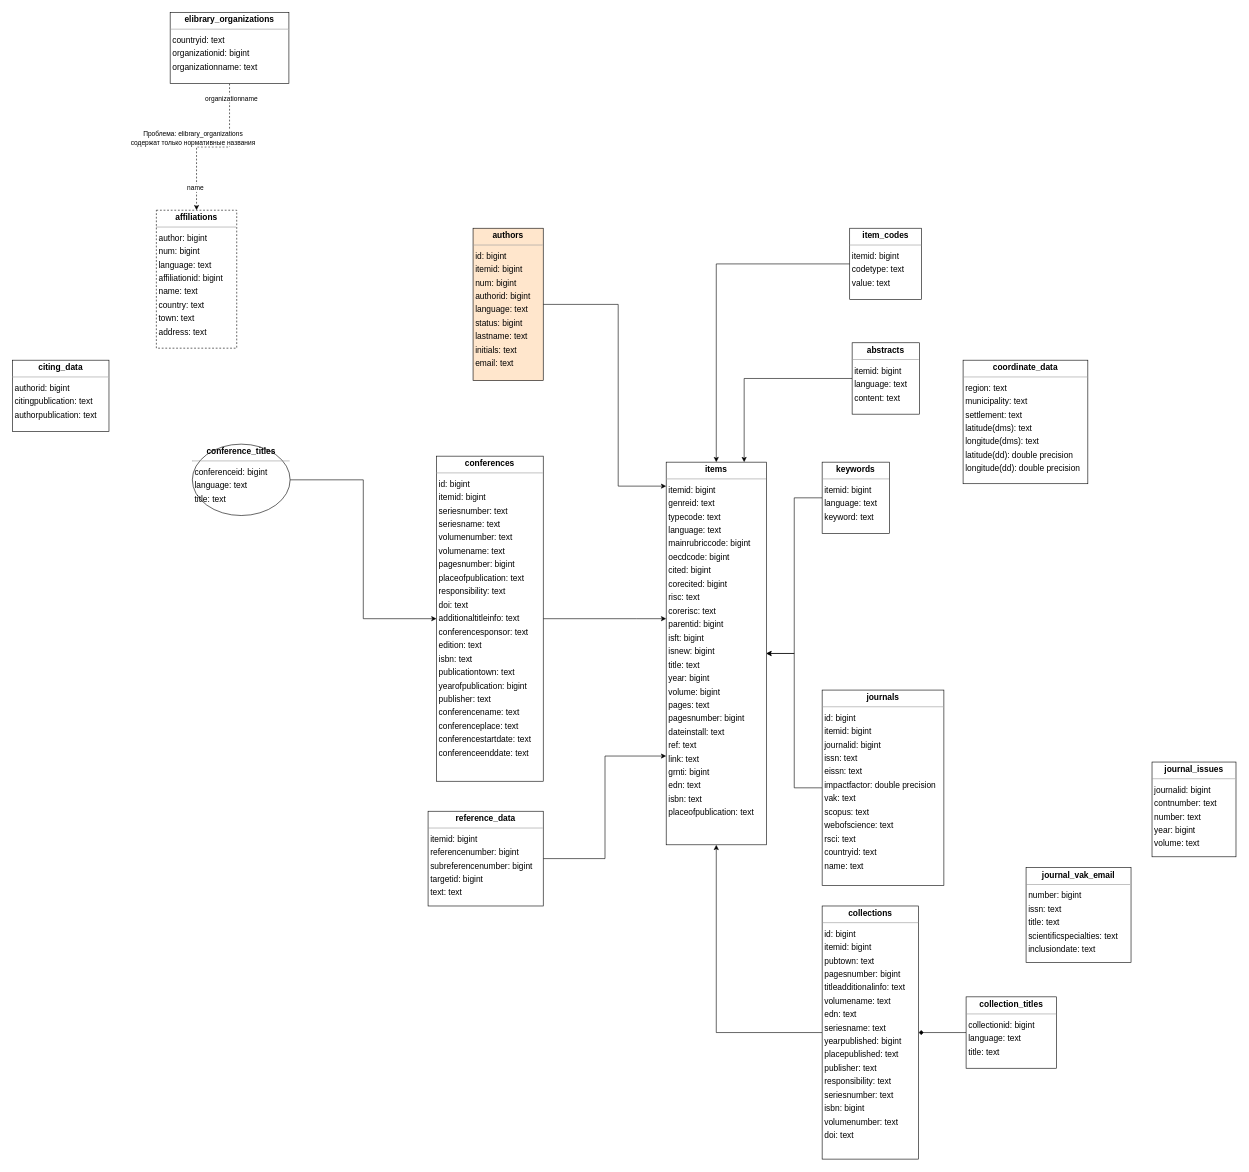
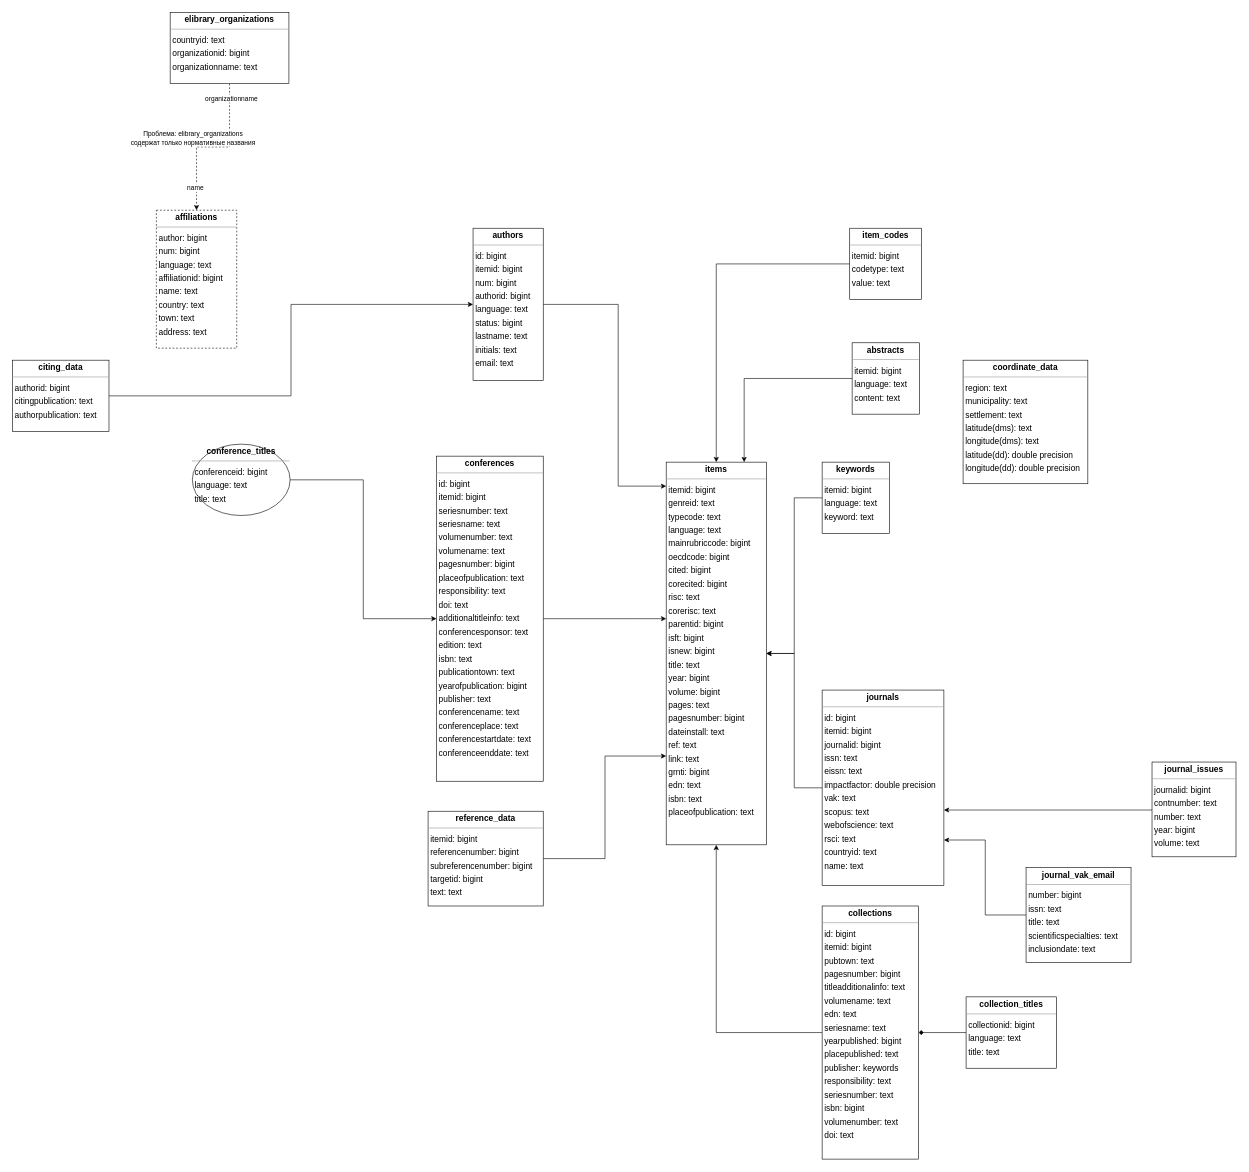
edge "citing_data authorid: bigint citingpublication: text authorpublication: text" -> "authors id: bigint itemid: bigint num: bigint authorid: bigint language: text status: bigint lastname: text initials: text email: text": added
node "authors id: bigint itemid: bigint num: bigint authorid: bigint language: text status: bigint lastname: text initials: text email: text": fillcolor #ffe6cc -> #ffffff
edge "journal_issues journalid: bigint contnumber: text number: text year: bigint volume: text" -> "journals id: bigint itemid: bigint journalid: bigint issn: text eissn: text impactfactor: double precision vak: text scopus: text webofscience: text rsci: text countryid: text name: text": added
edge "journal_vak_email number: bigint issn: text title: text scientificspecialties: text inclusiondate: text" -> "journals id: bigint itemid: bigint journalid: bigint issn: text eissn: text impactfactor: double precision vak: text scopus: text webofscience: text rsci: text countryid: text name: text": added
node "collections id: bigint itemid: bigint pubtown: text pagesnumber: bigint titleadditionalinfo: text volumename: text edn: text seriesname: text yearpublished: bigint placepublished: text publisher: text responsibility: text seriesnumber: text isbn: bigint volumenumber: text doi: text": label "collections id: bigint itemid: bigint pubtown: text pagesnumber: bigint titleadditionalinfo: text volumename: text edn: text seriesname: text yearpublished: bigint placepublished: text publisher: text responsibility: text seriesnumber: text isbn: bigint volumenumber: text doi: text" -> "collections id: bigint itemid: bigint pubtown: text pagesnumber: bigint titleadditionalinfo: text volumename: text edn: text seriesname: text yearpublished: bigint placepublished: text publisher: keywords responsibility: text seriesnumber: text isbn: bigint volumenumber: text doi: text"
